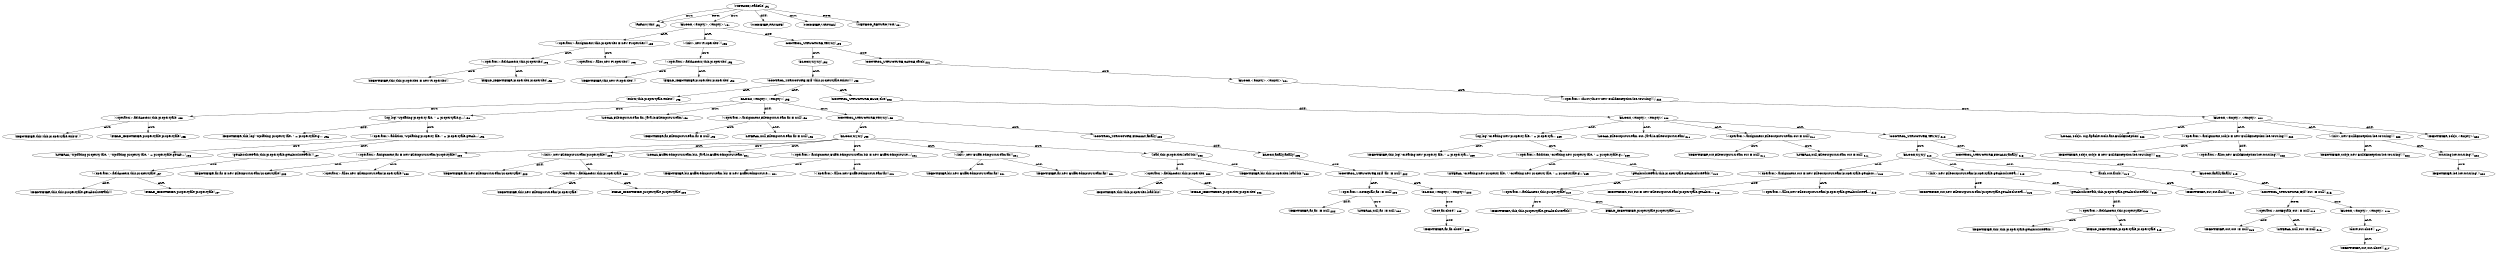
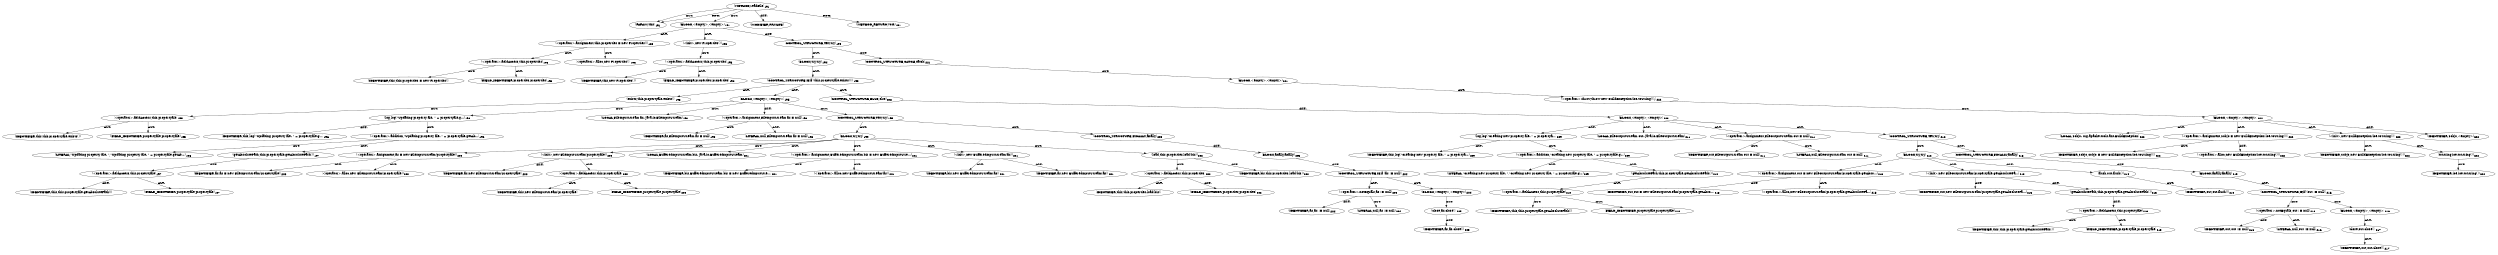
node "(MODIFIER,VIRTUAL)": removed
edge "(CONTROL_STRUCTURE,IF,if (out != null))" -> "(<operator>.notEquals,out != null)": label "DDG: " -> "AST: "
